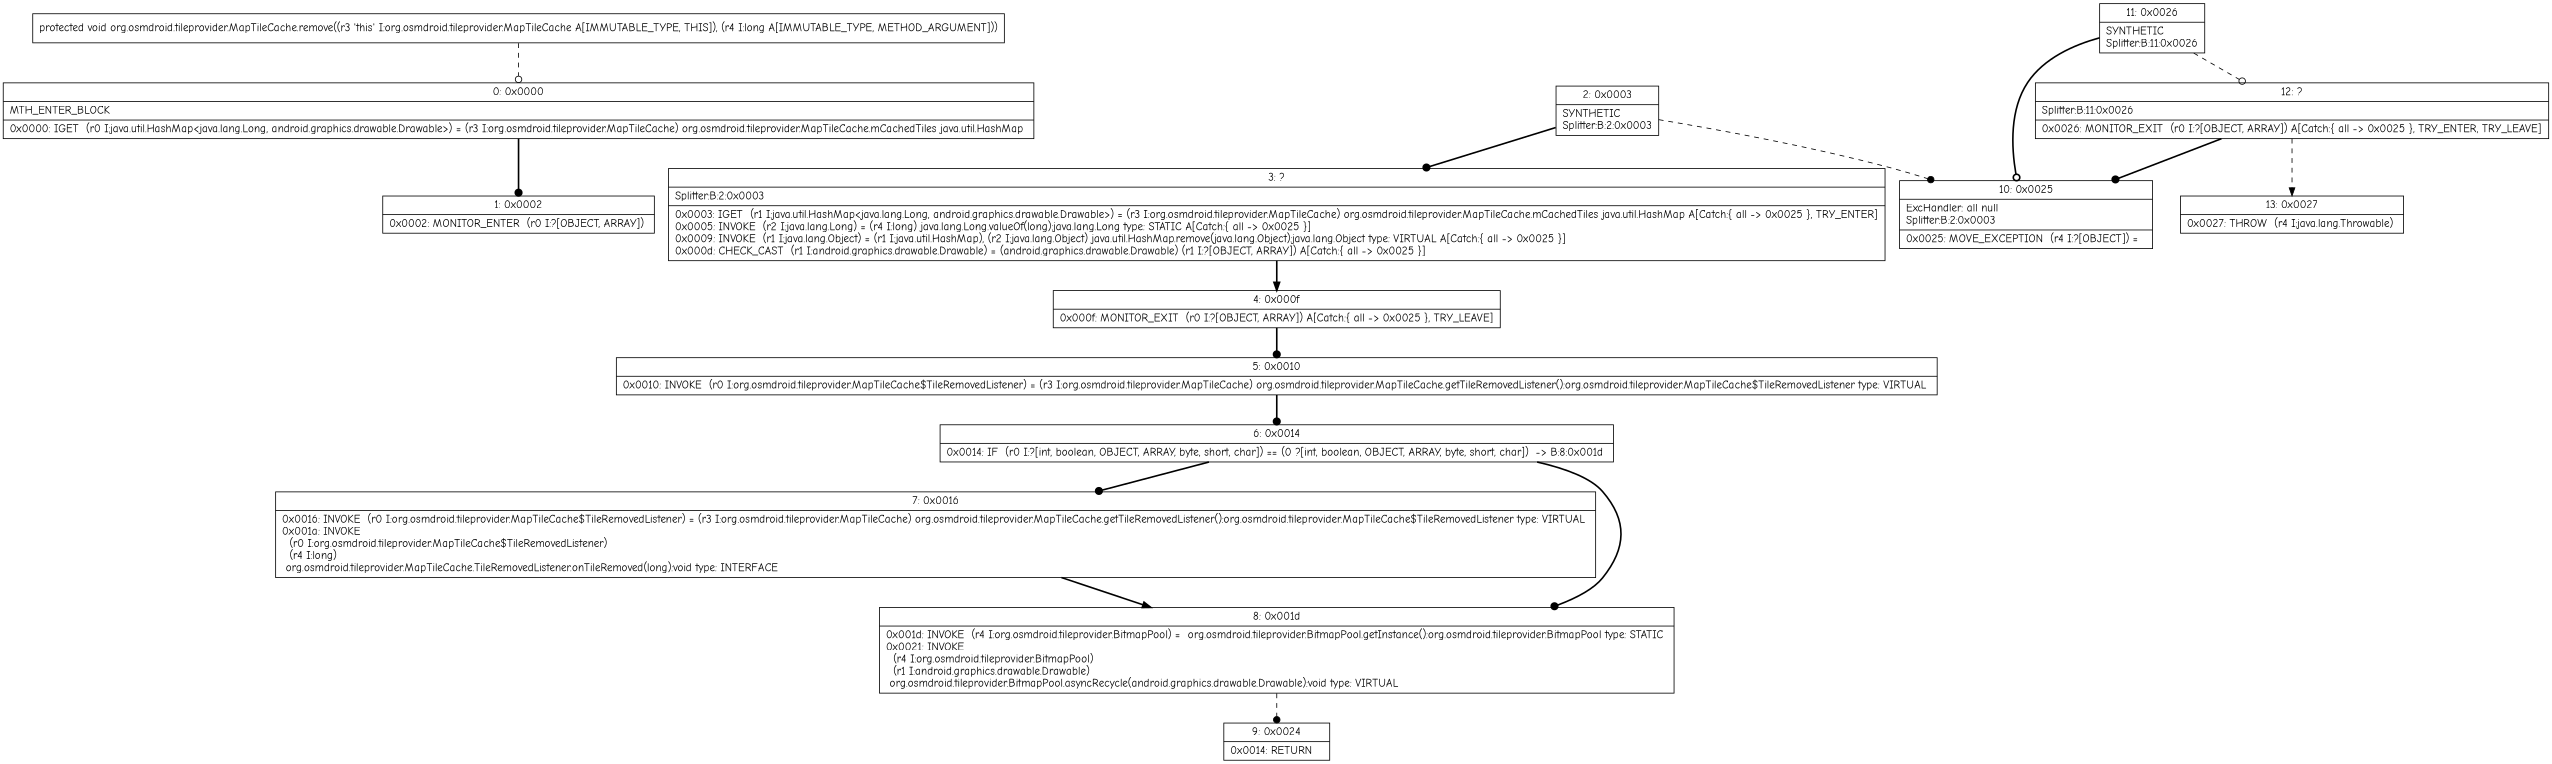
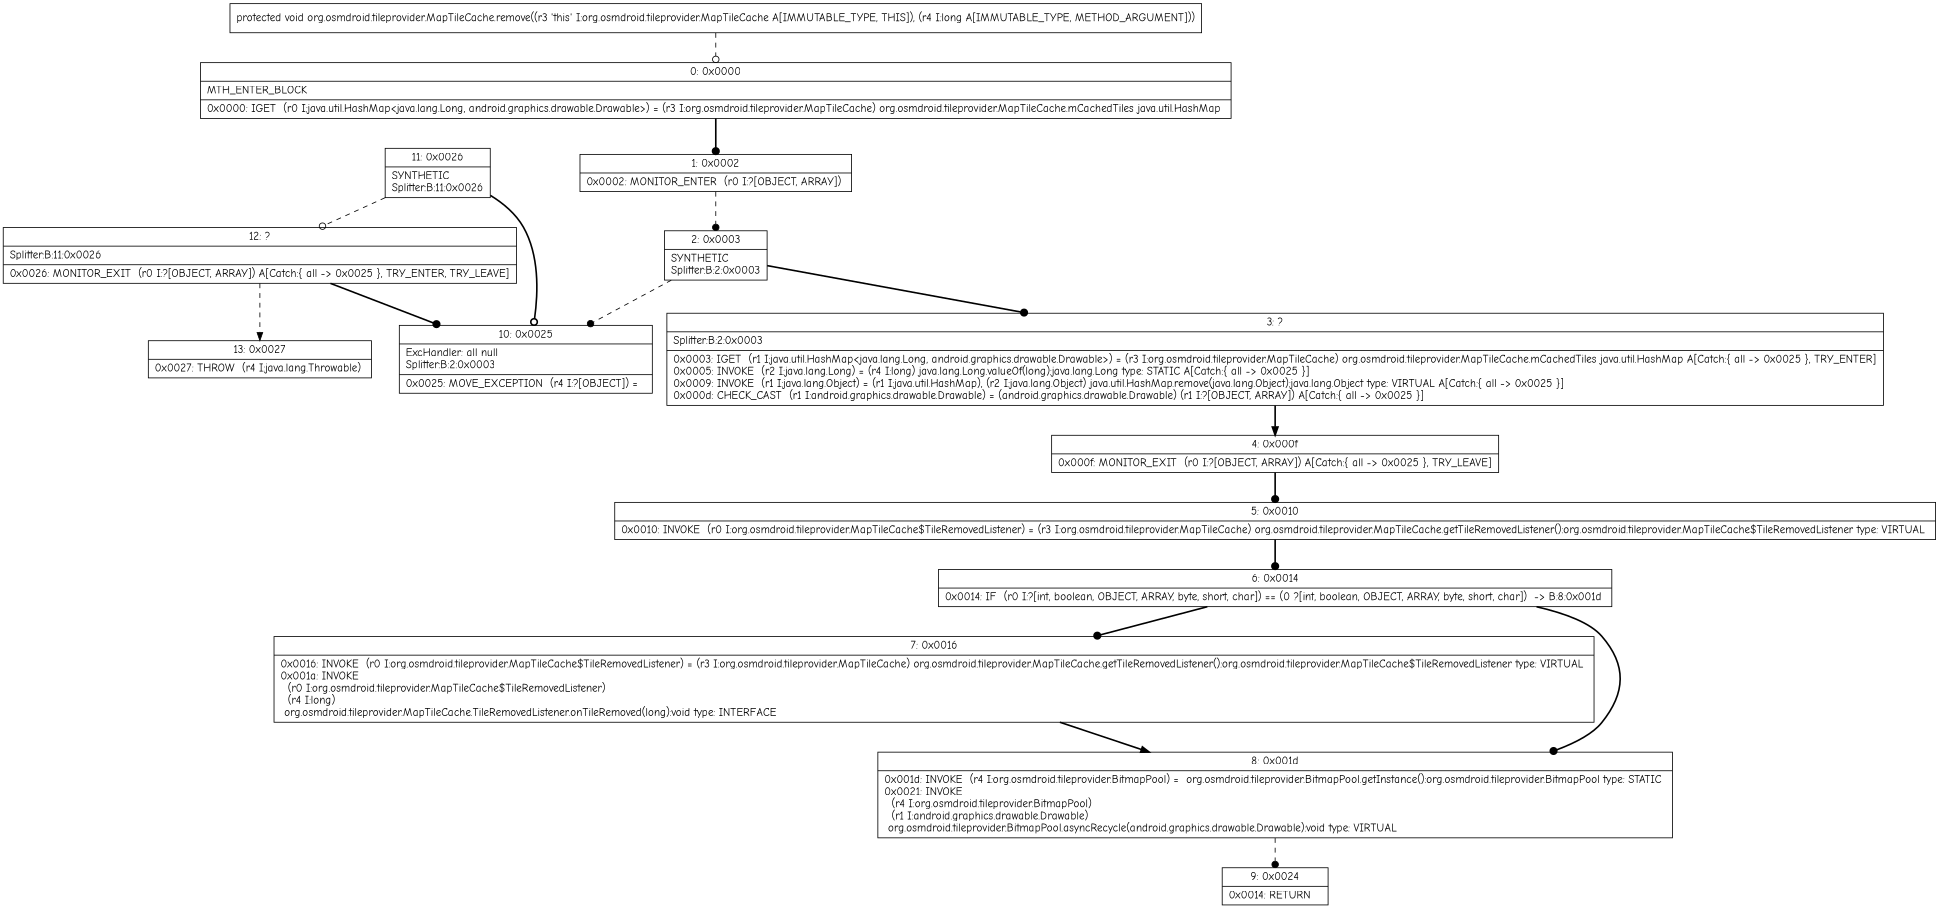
edge "1: 0x0002" -> "2: 0x0003": added
